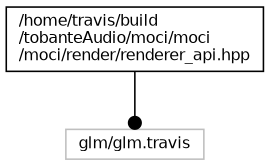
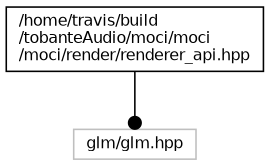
node "glm/glm.travis": label "glm/glm.travis" -> "glm/glm.hpp"
